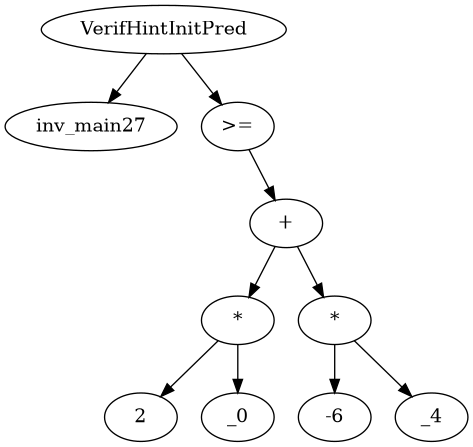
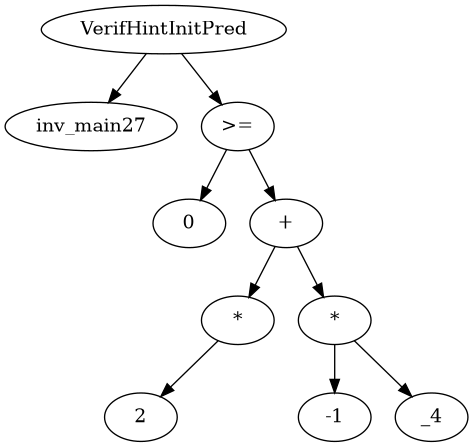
node "0": added
node "_0": removed
node "-6": label "-6" -> "-1"
